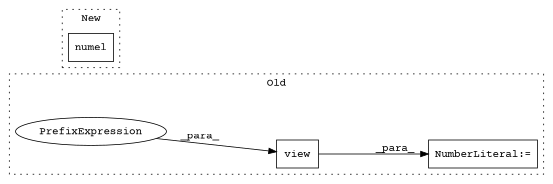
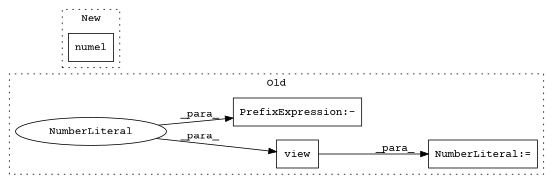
node "PrefixExpression:-": added
node "PrefixExpression": label "PrefixExpression" -> "NumberLiteral"
